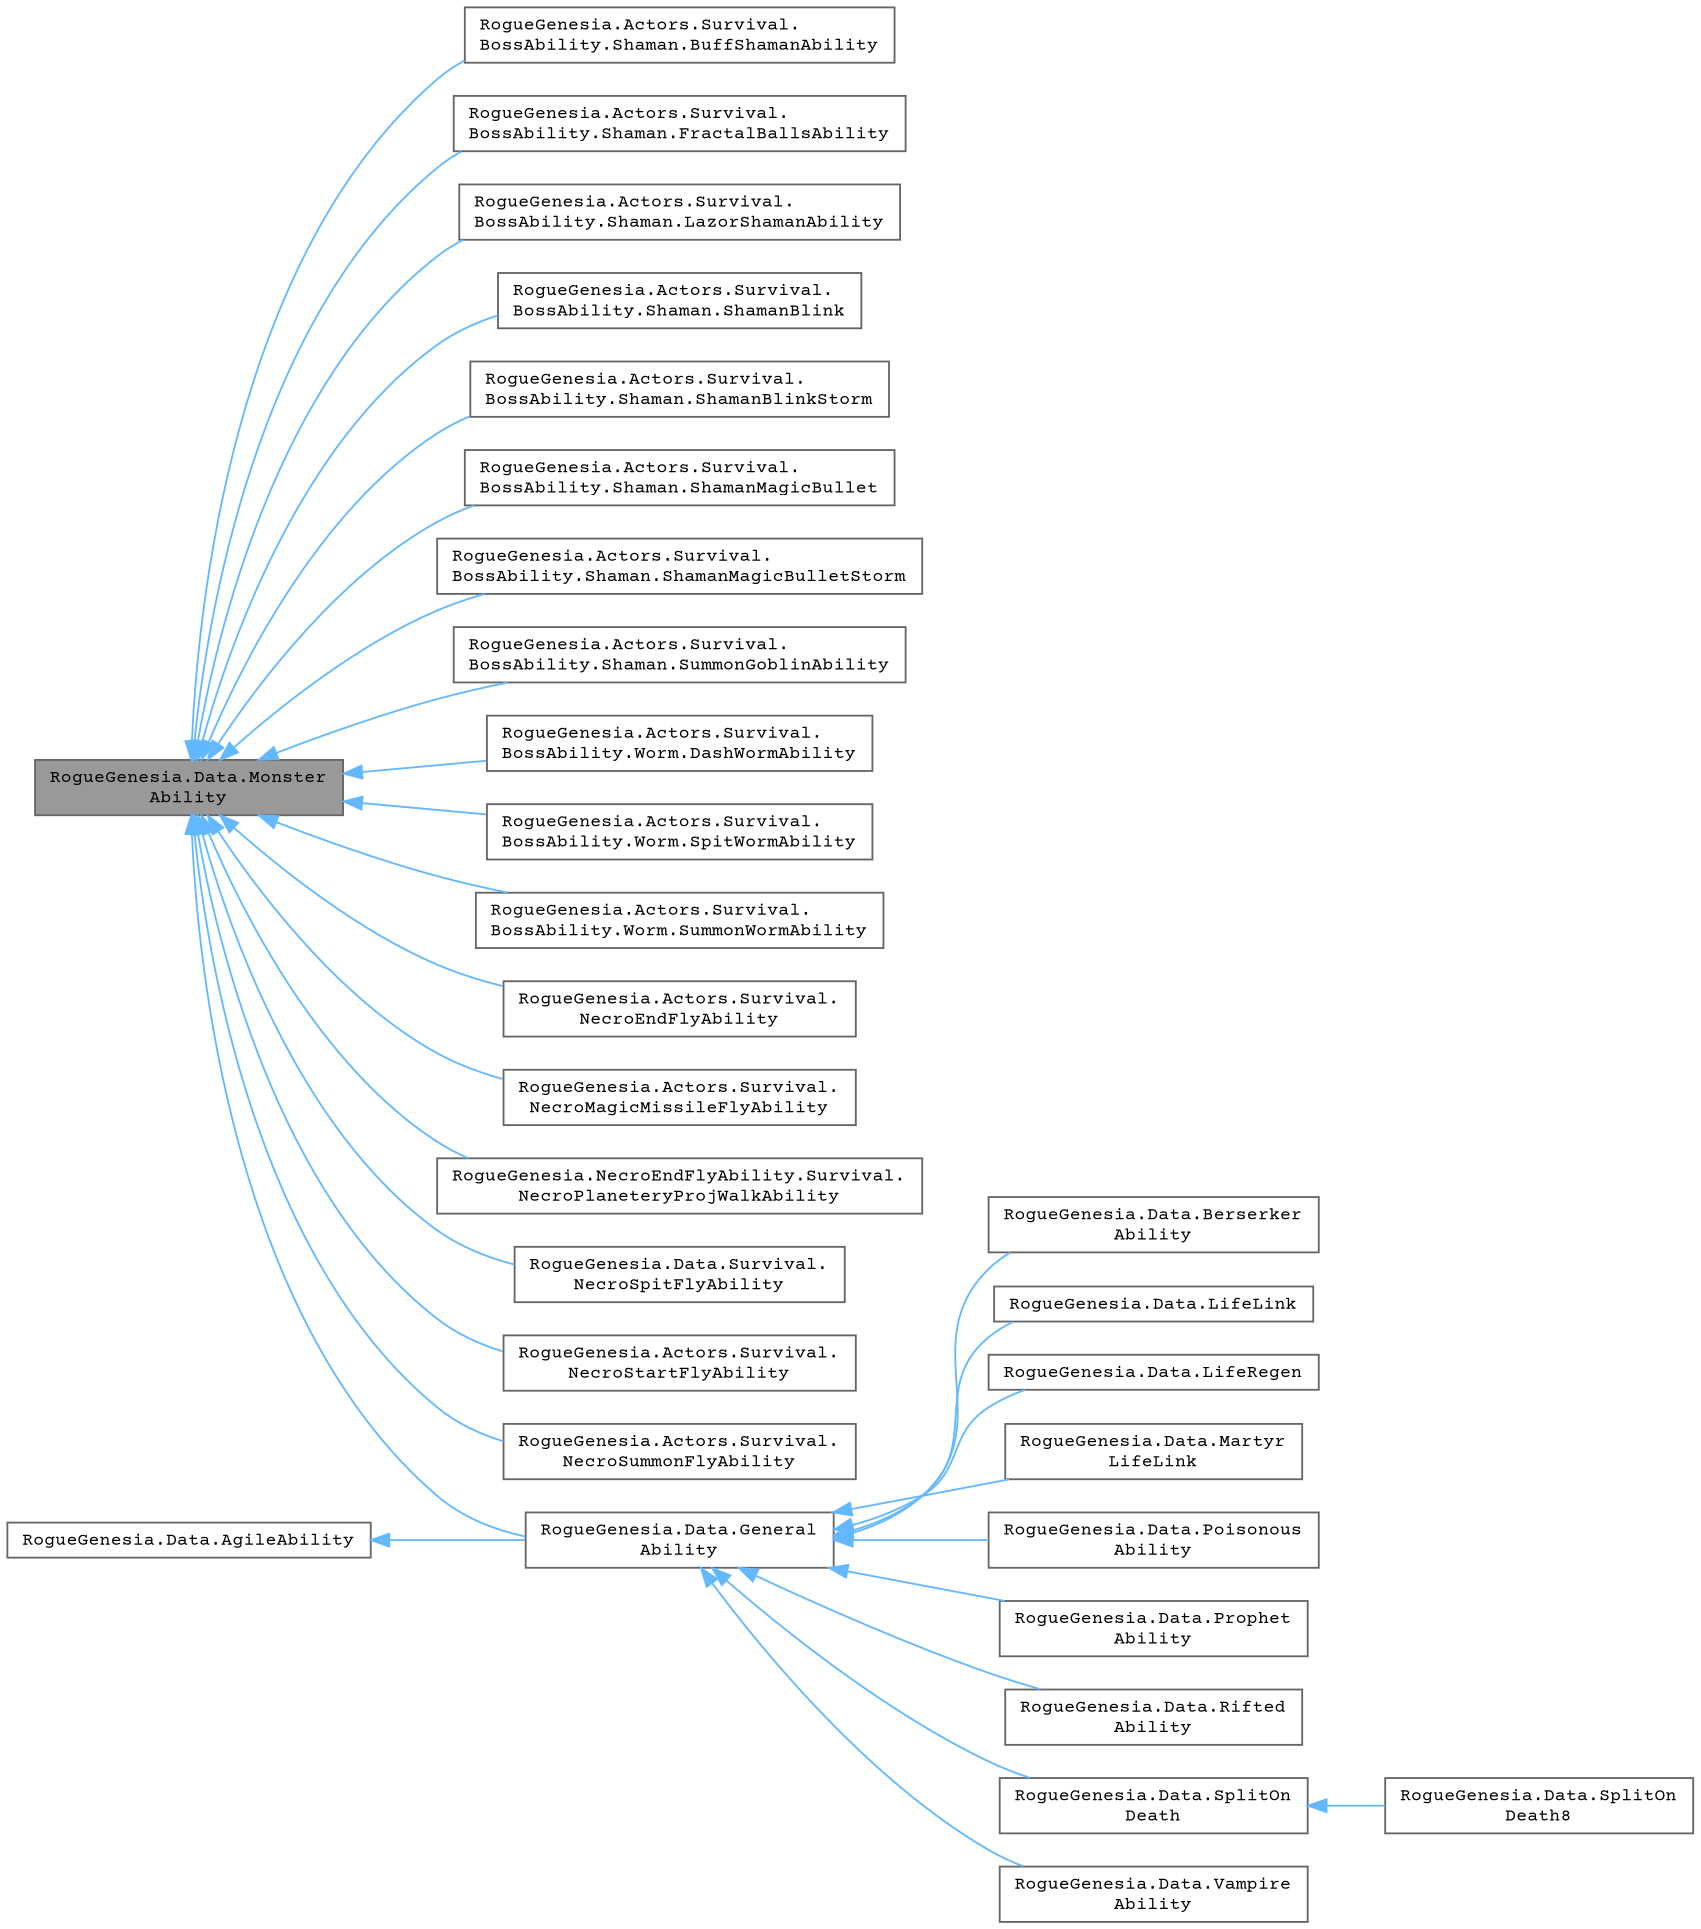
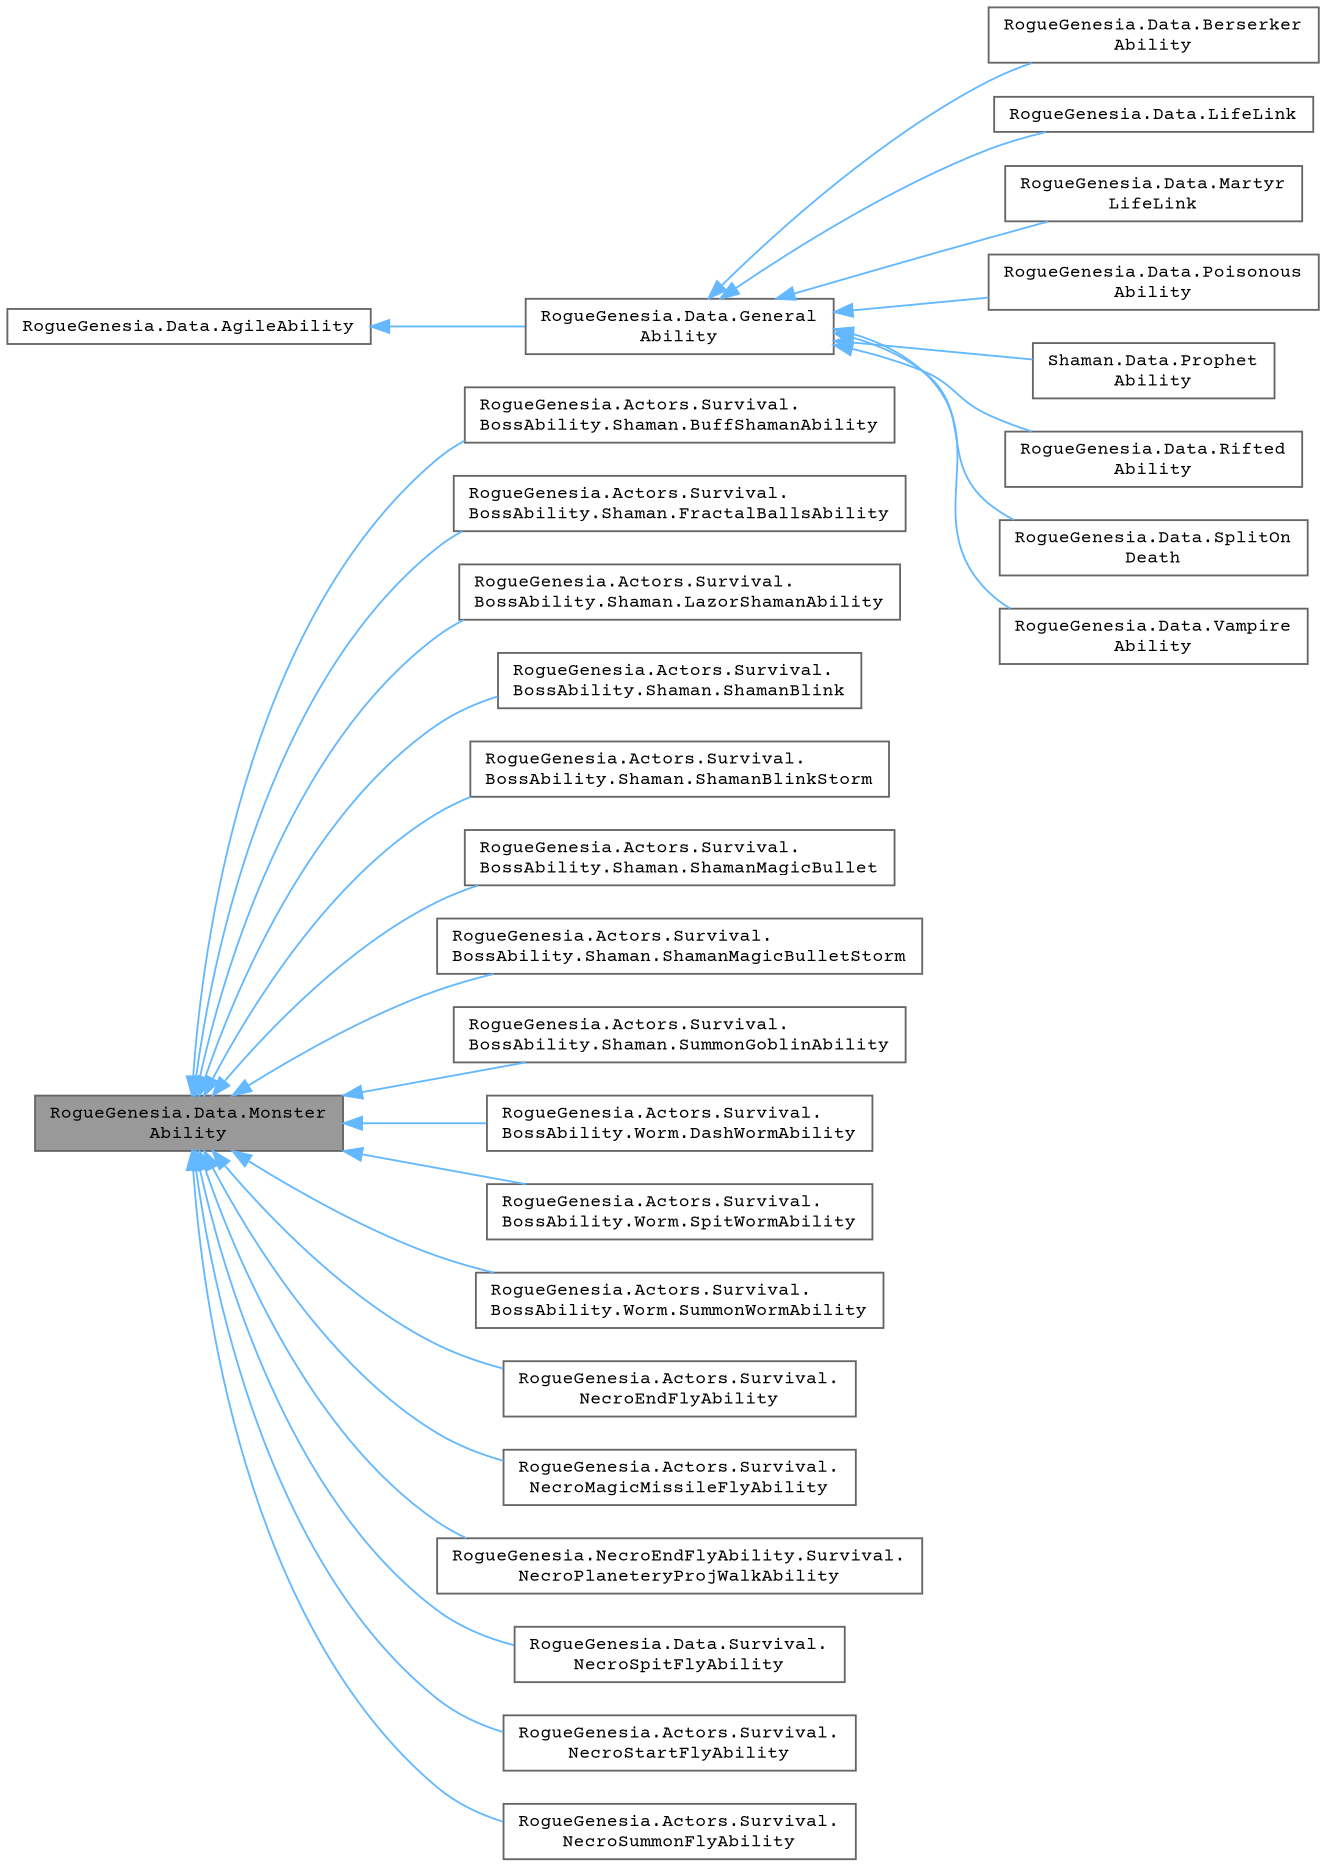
edge "RogueGenesia.Data.General Ability" -> "RogueGenesia.Data.Monster Ability": removed
node "RogueGenesia.Data.LifeRegen": removed
node "RogueGenesia.Data.Prophet Ability": label "RogueGenesia.Data.Prophet Ability" -> "Shaman.Data.Prophet Ability"
node "RogueGenesia.Data.SplitOn Death8": removed
